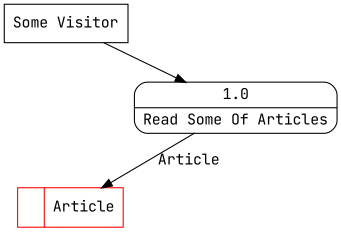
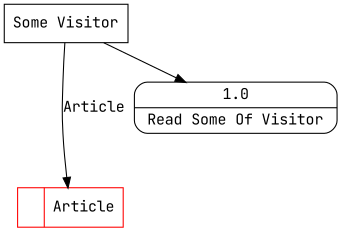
node "1.0": text "Read Some Of Articles" -> "Read Some Of Visitor"
edge "1.0" -> "Article": now "Some Visitor" -> "Article"
